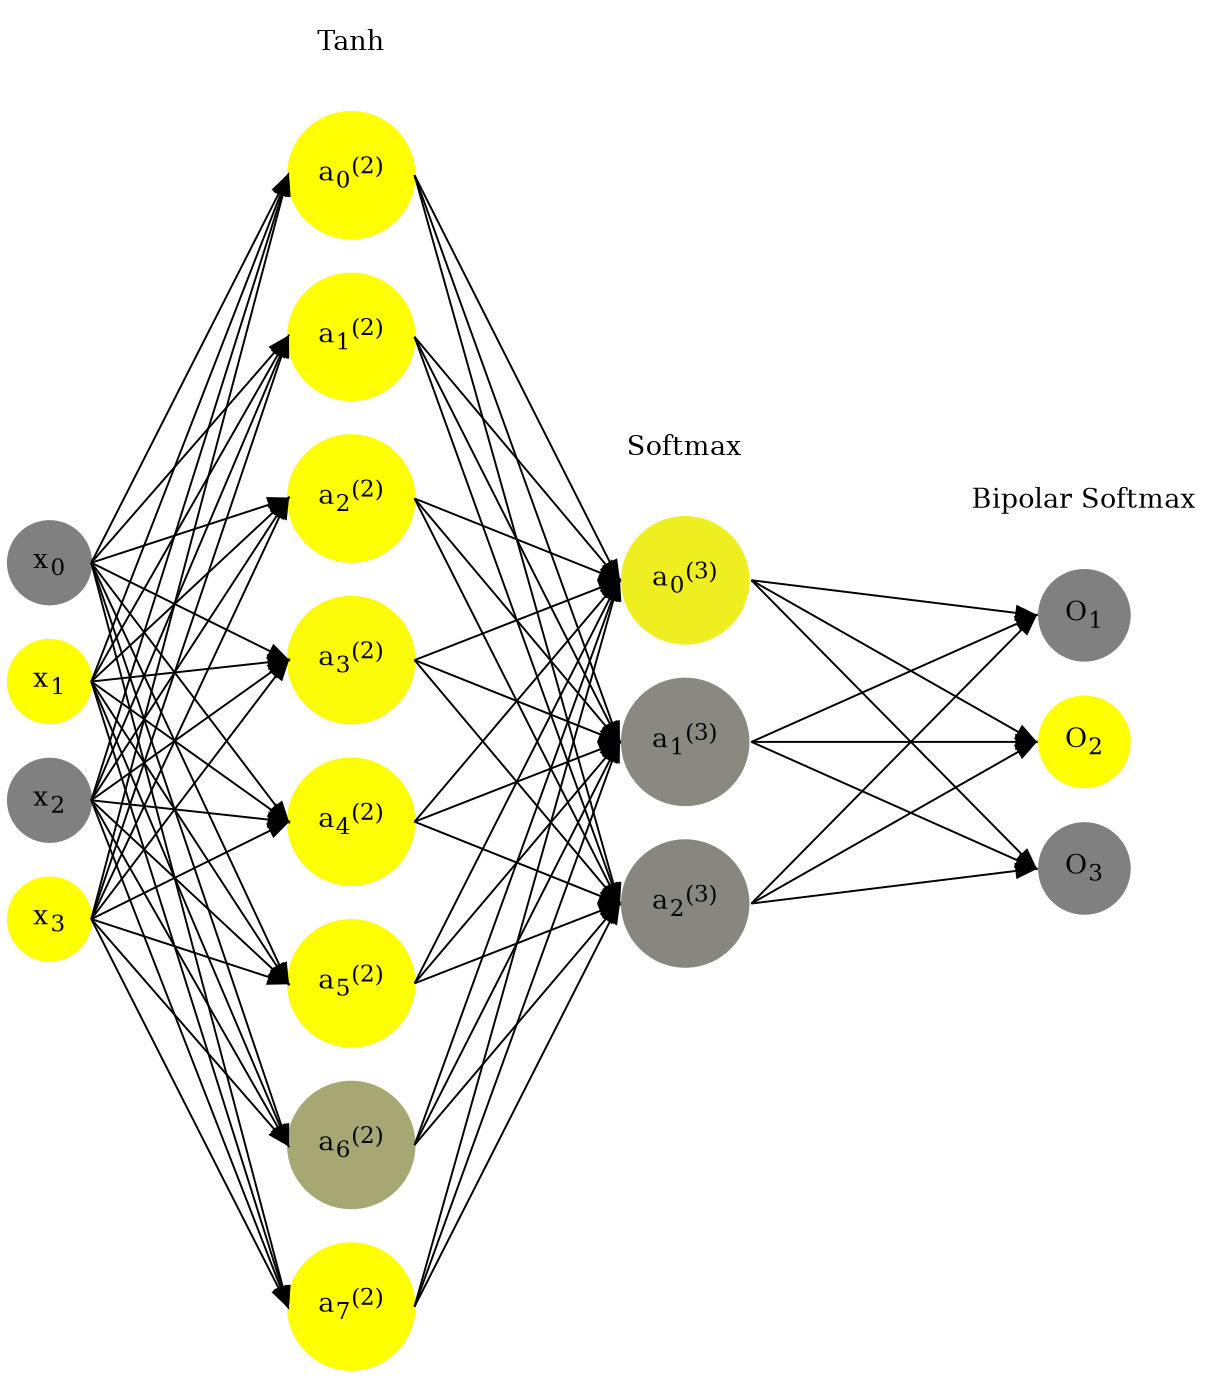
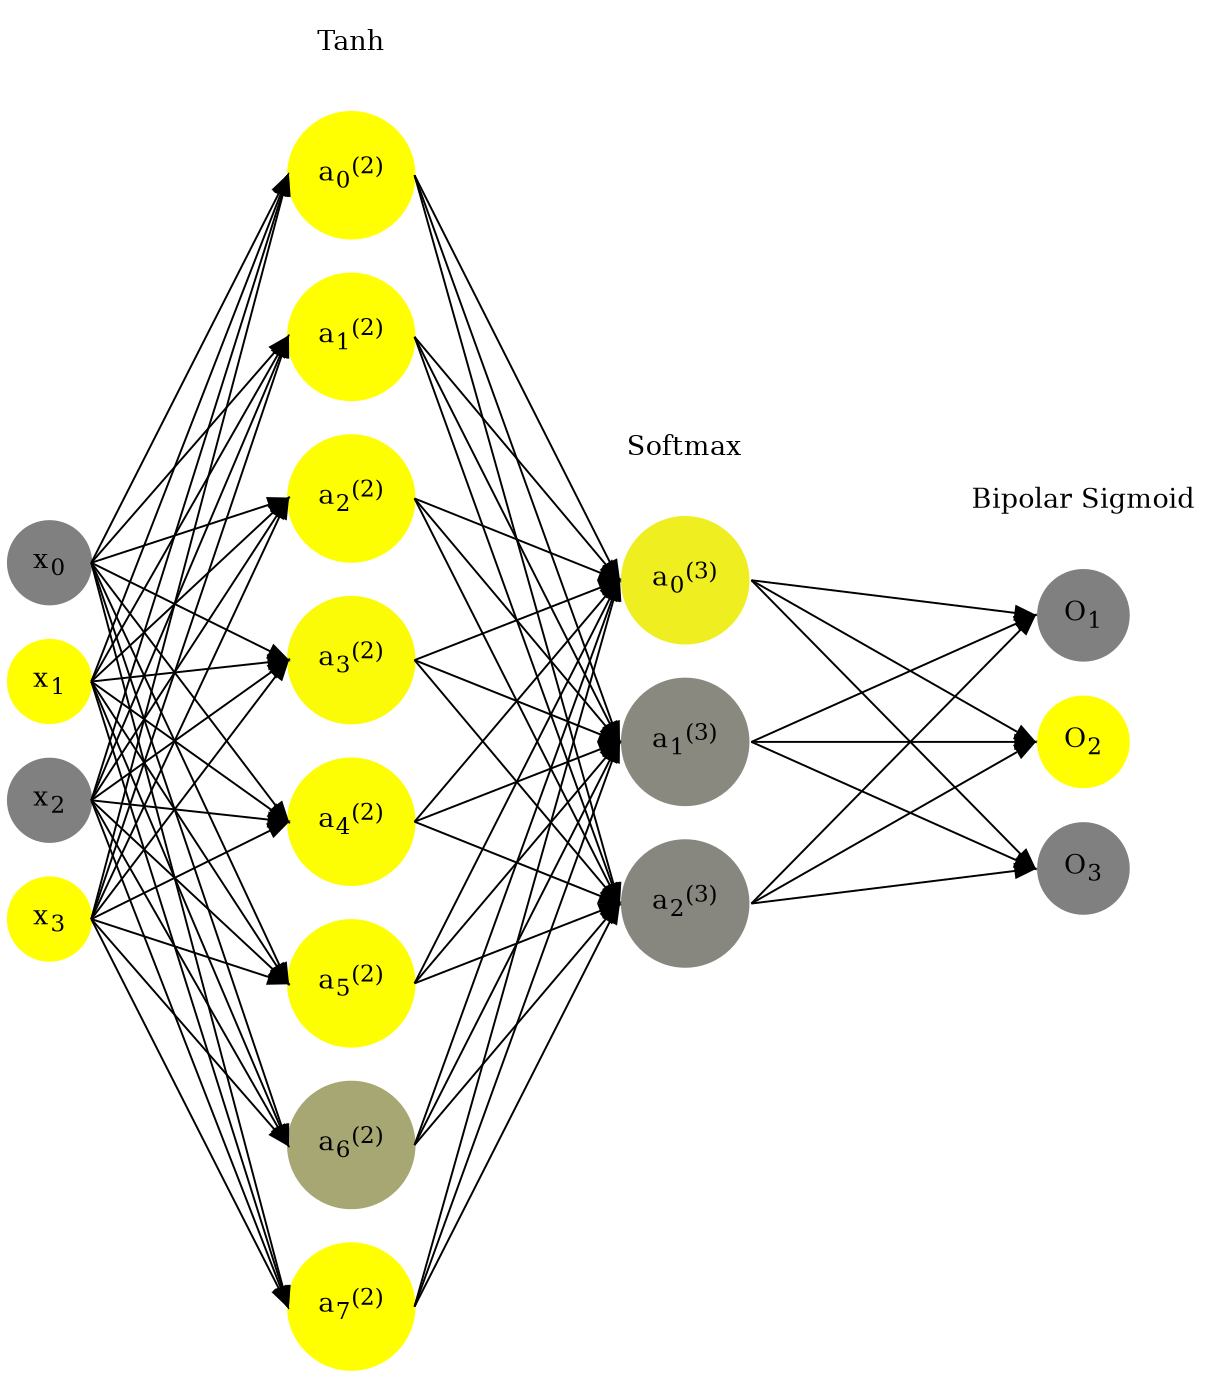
node "Bipolar Softmax": label "Bipolar Softmax" -> "Bipolar Sigmoid"
